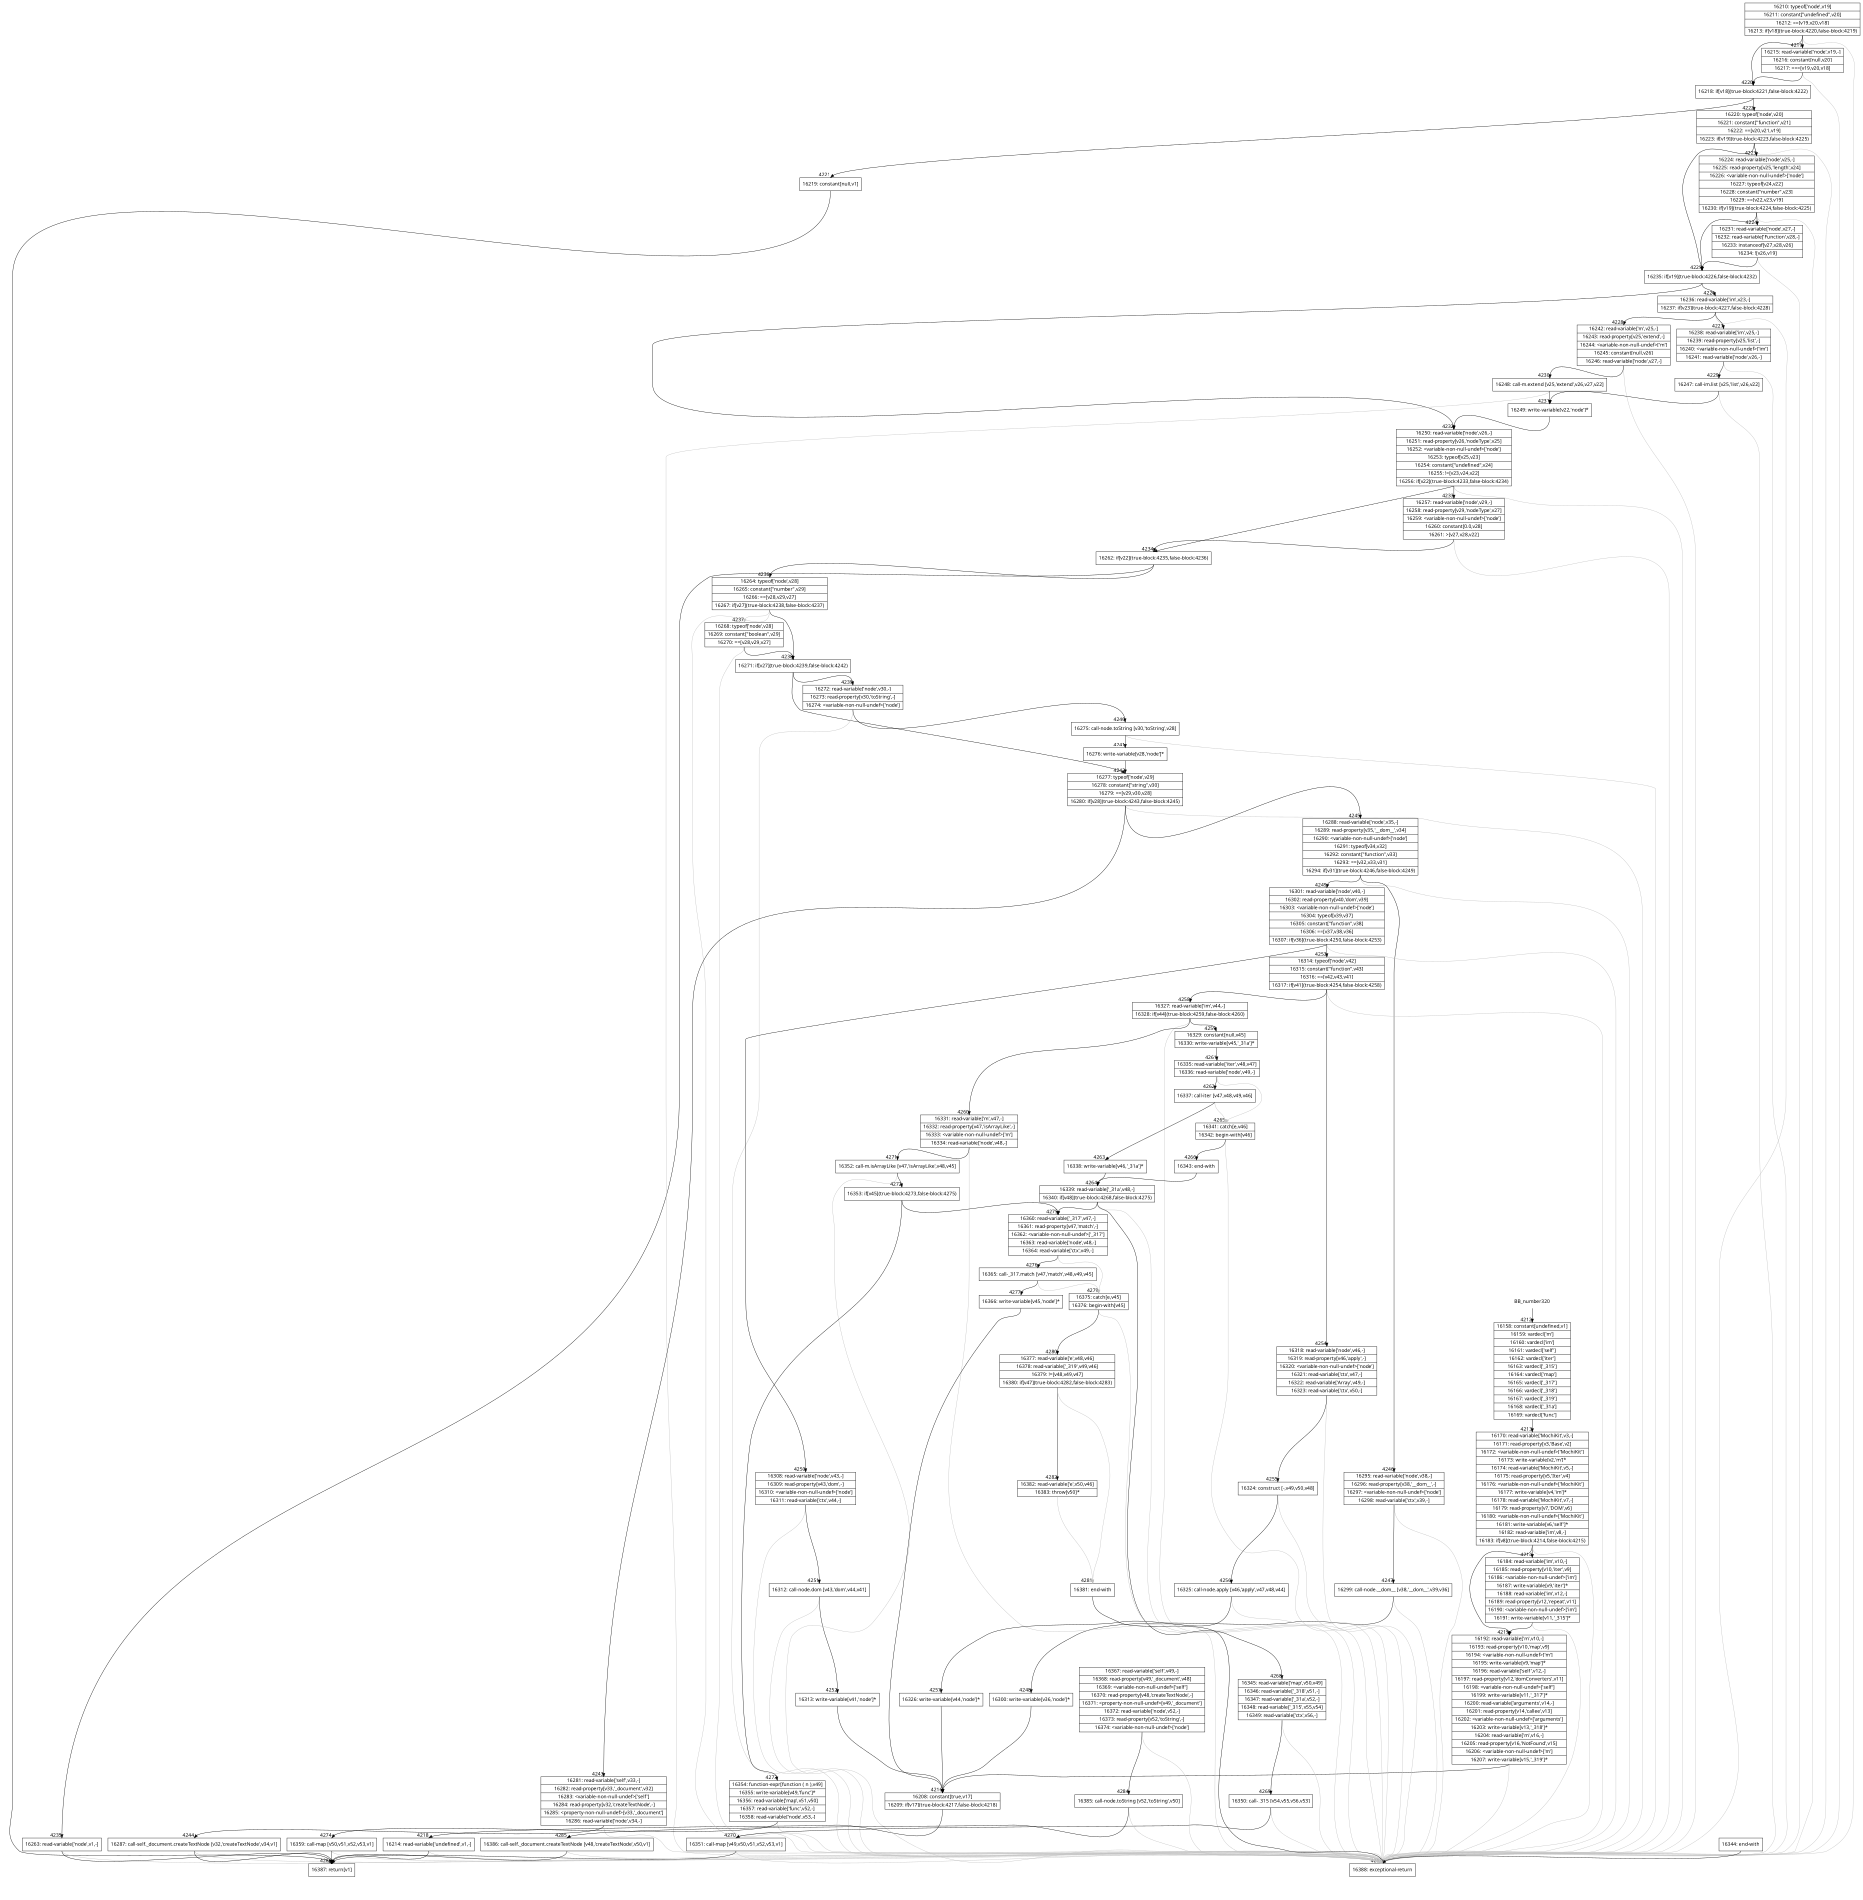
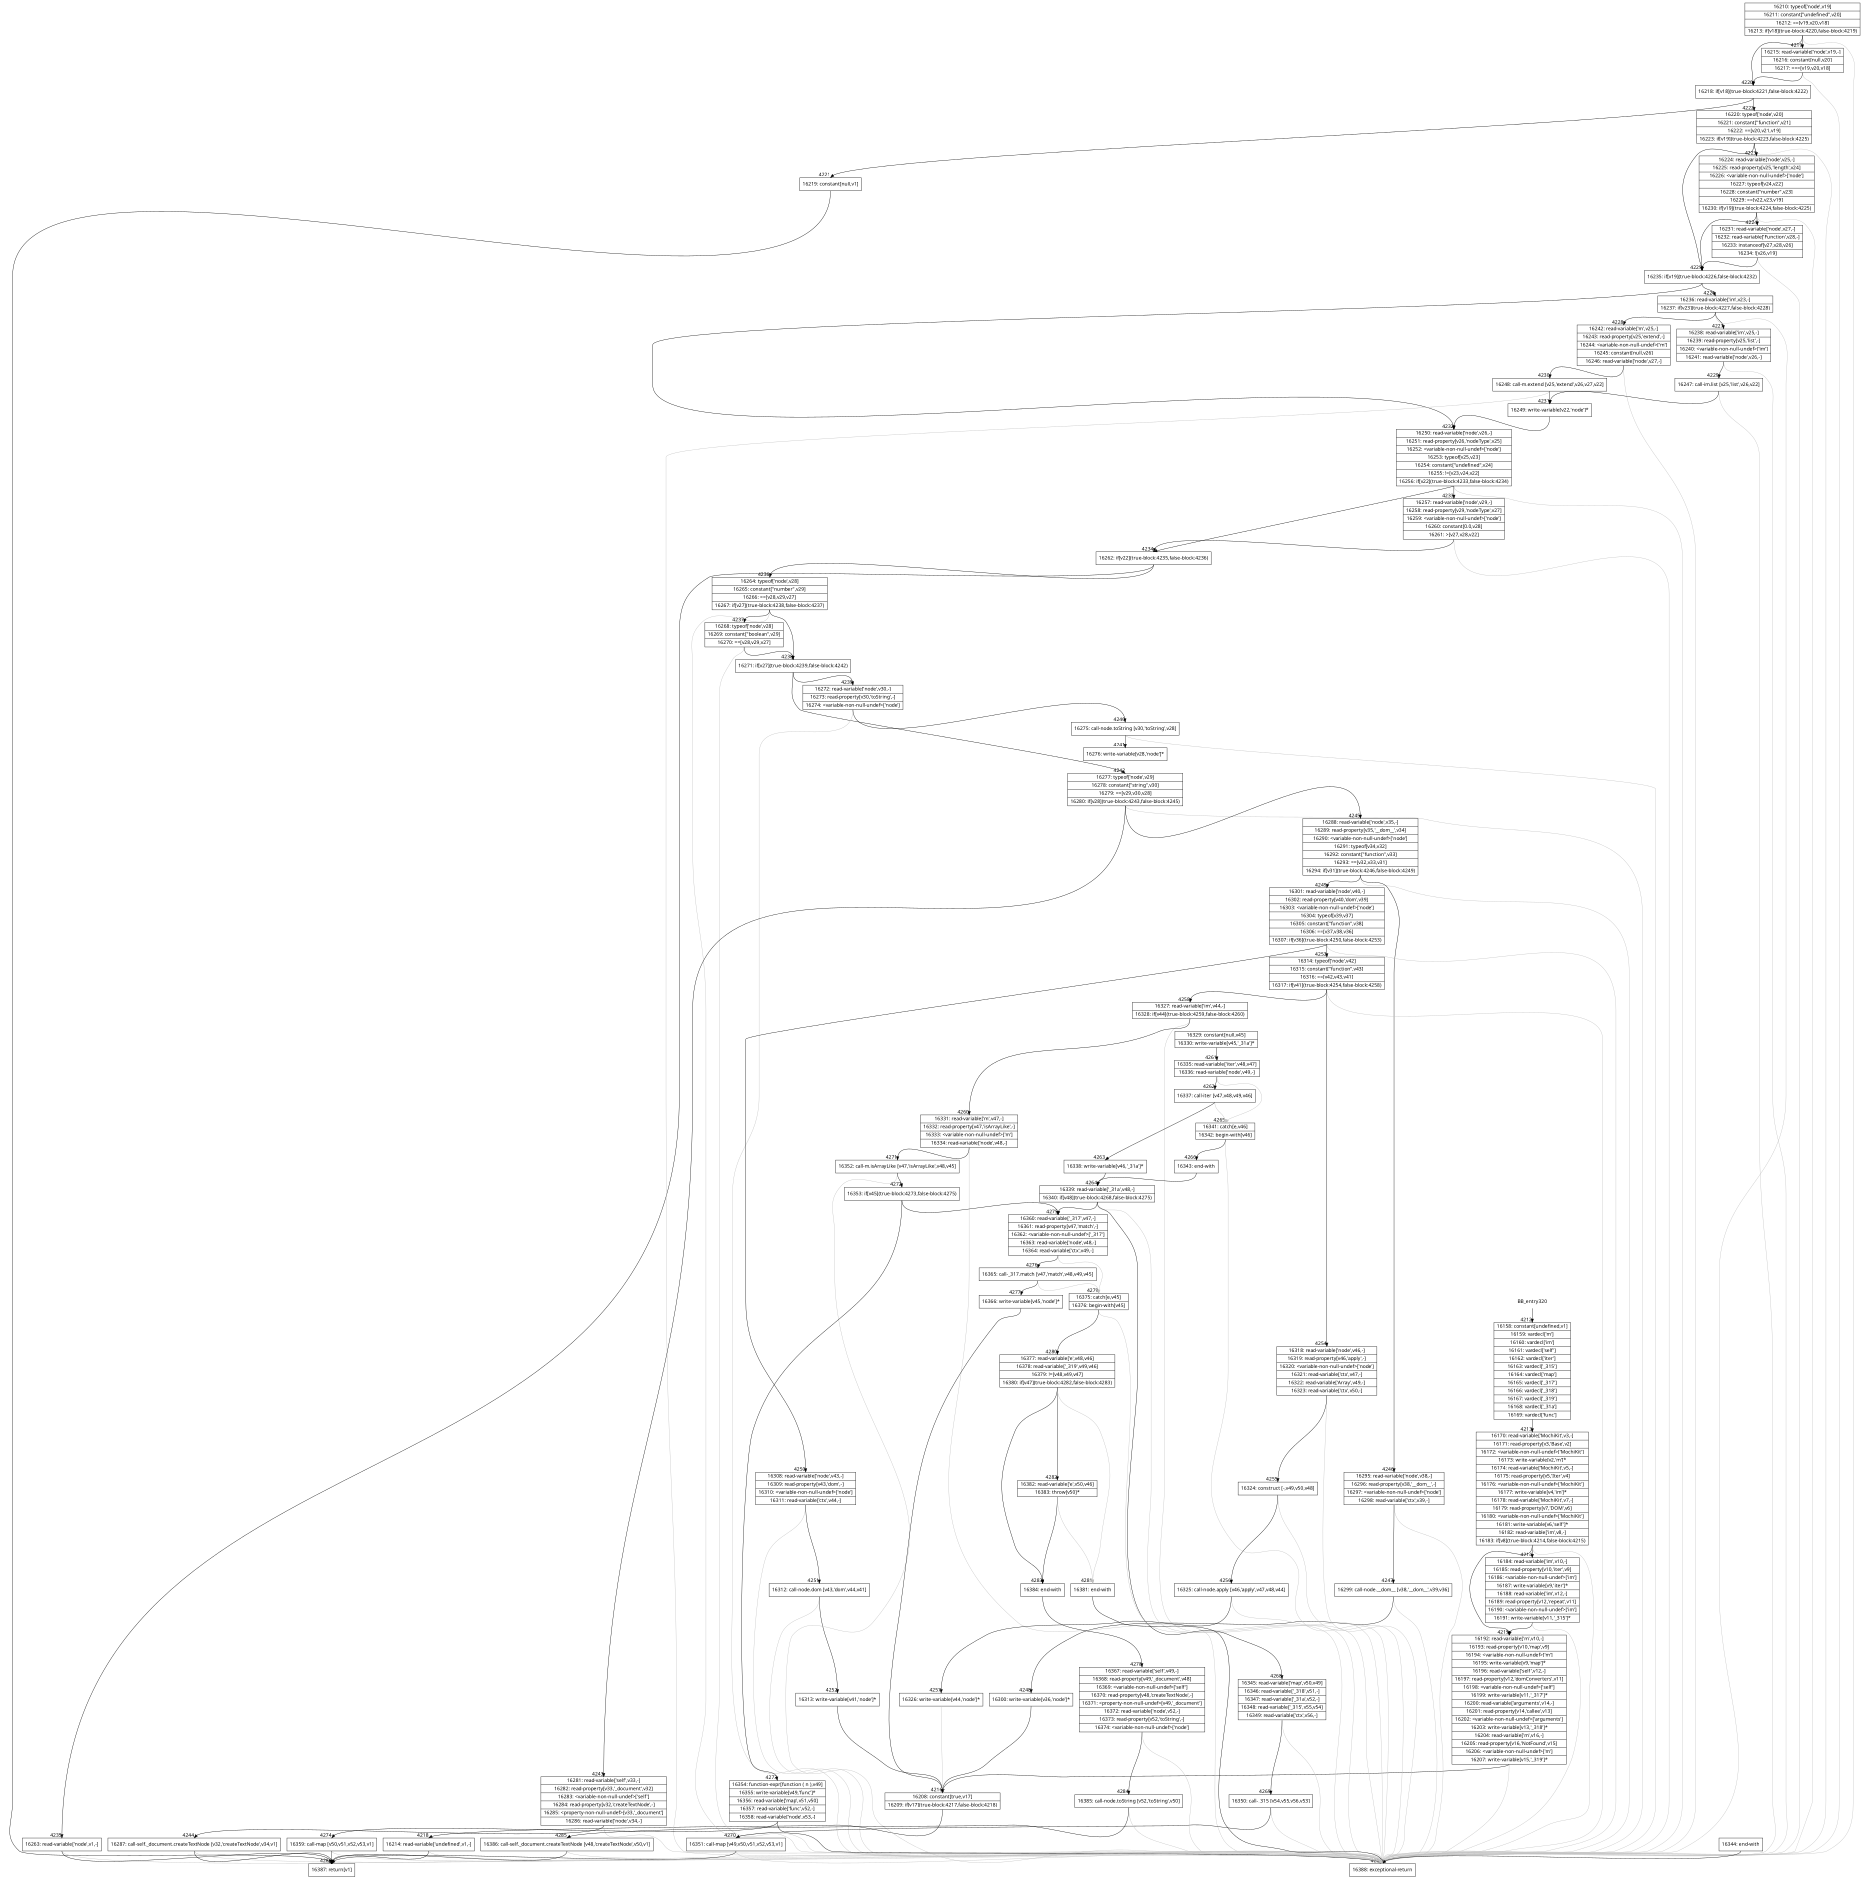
edge "16264: typeof['node',v28]" -> "16268: typeof['node',v28]": color gray -> black
edge "16276: write-variable[v28,'node']*" -> "16277: typeof['node',v29]": removed
edge "16327: read-variable['im',v44,-]" -> "16329: constant[null,v45]": removed
node "BB_number320": label "BB_number320" -> "BB_entry320"
node "16384: end-with": added
edge "16326: write-variable[v44,'node']*" -> "16208: constant[true,v17]": color black -> gray
edge "16354: function-expr[function ( n ),v49]" -> "16388: exceptional-return": color gray -> black
